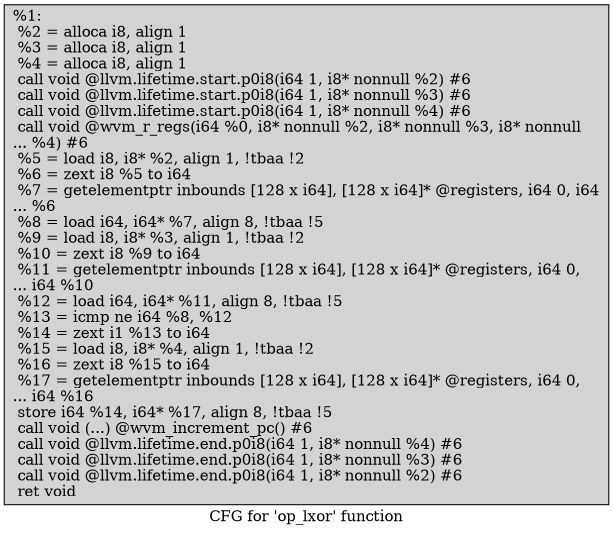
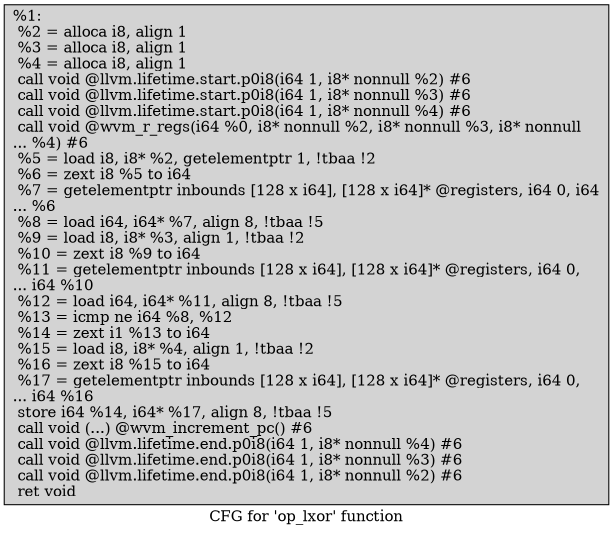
node "%1:": text "%5 = load i8, i8* %2, align 1, !tbaa !2" -> "%5 = load i8, i8* %2, getelementptr 1, !tbaa !2"
